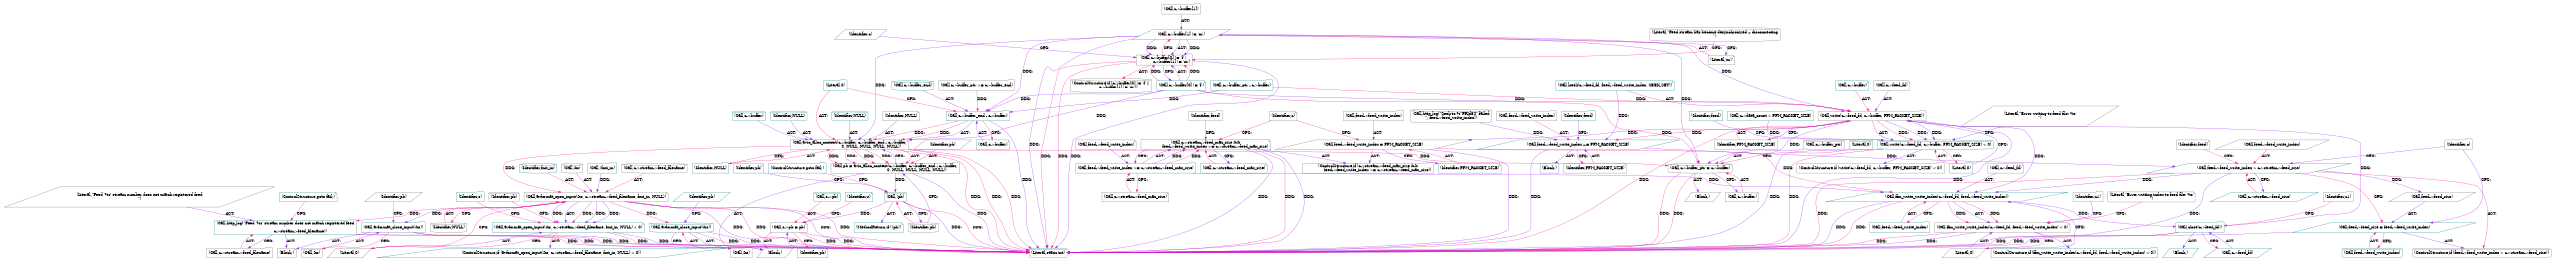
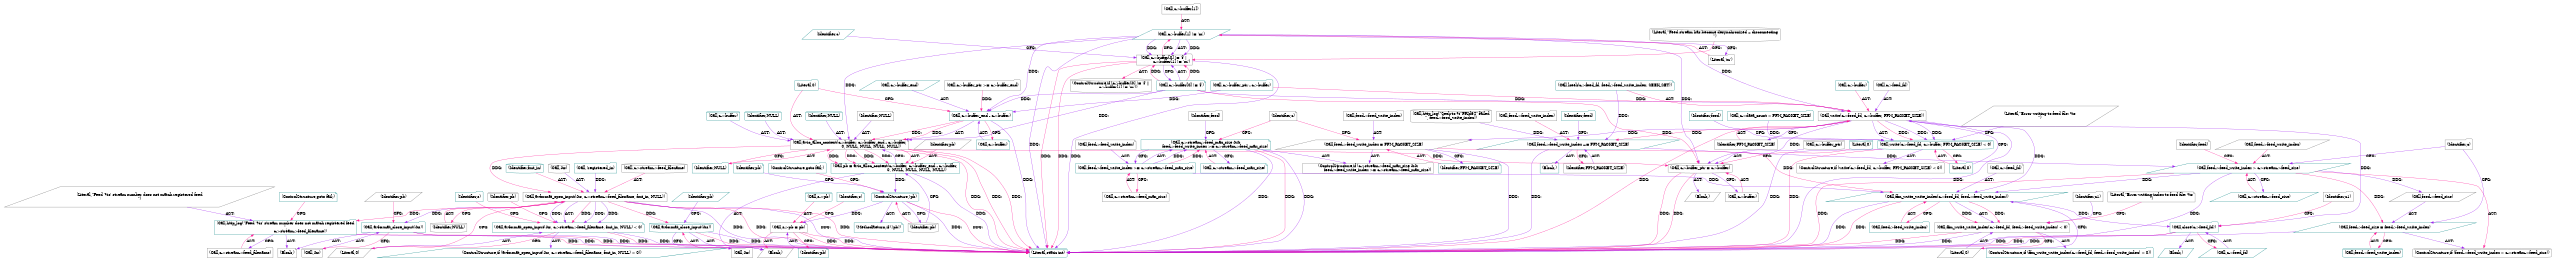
node "(Literal,'m')": shape note -> folder
node "(Call,c->buffer_end)": shape cylinder -> parallelogram
edge "(Call,close(c->feed_fd))" -> "(Call,write(c->feed_fd, c->buffer, FFM_PACKET_SIZE))": reversed
node "(Call,!fmt_in)": label "(Call,!fmt_in)" -> "(Call,!registered_in)"
node "(Call,!pb)": label "(Call,!pb)" -> "(ControlStructure,!pb)"
edge "(Call,feed->feed_write_index > c->stream->feed_size)" -> "(Call,feed->feed_size = feed->feed_write_index)": label "CFG: " -> "DDG: "
